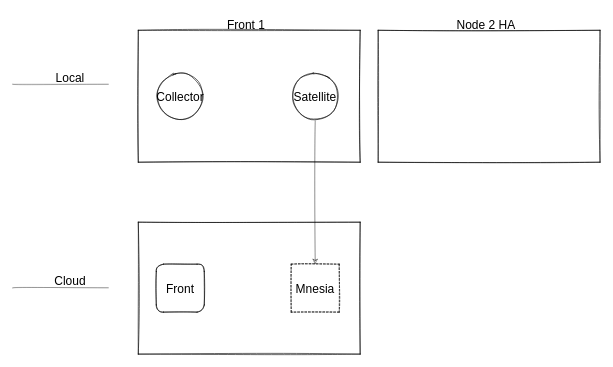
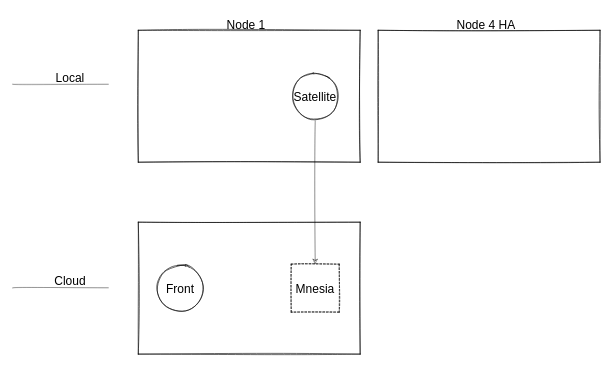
node "Front 1": label "Front 1" -> "Node 1"
node "Node 2 HA": label "Node 2 HA" -> "Node 4 HA"
node "Collector": removed
node "Front": shape rounded rectangle -> ellipse
